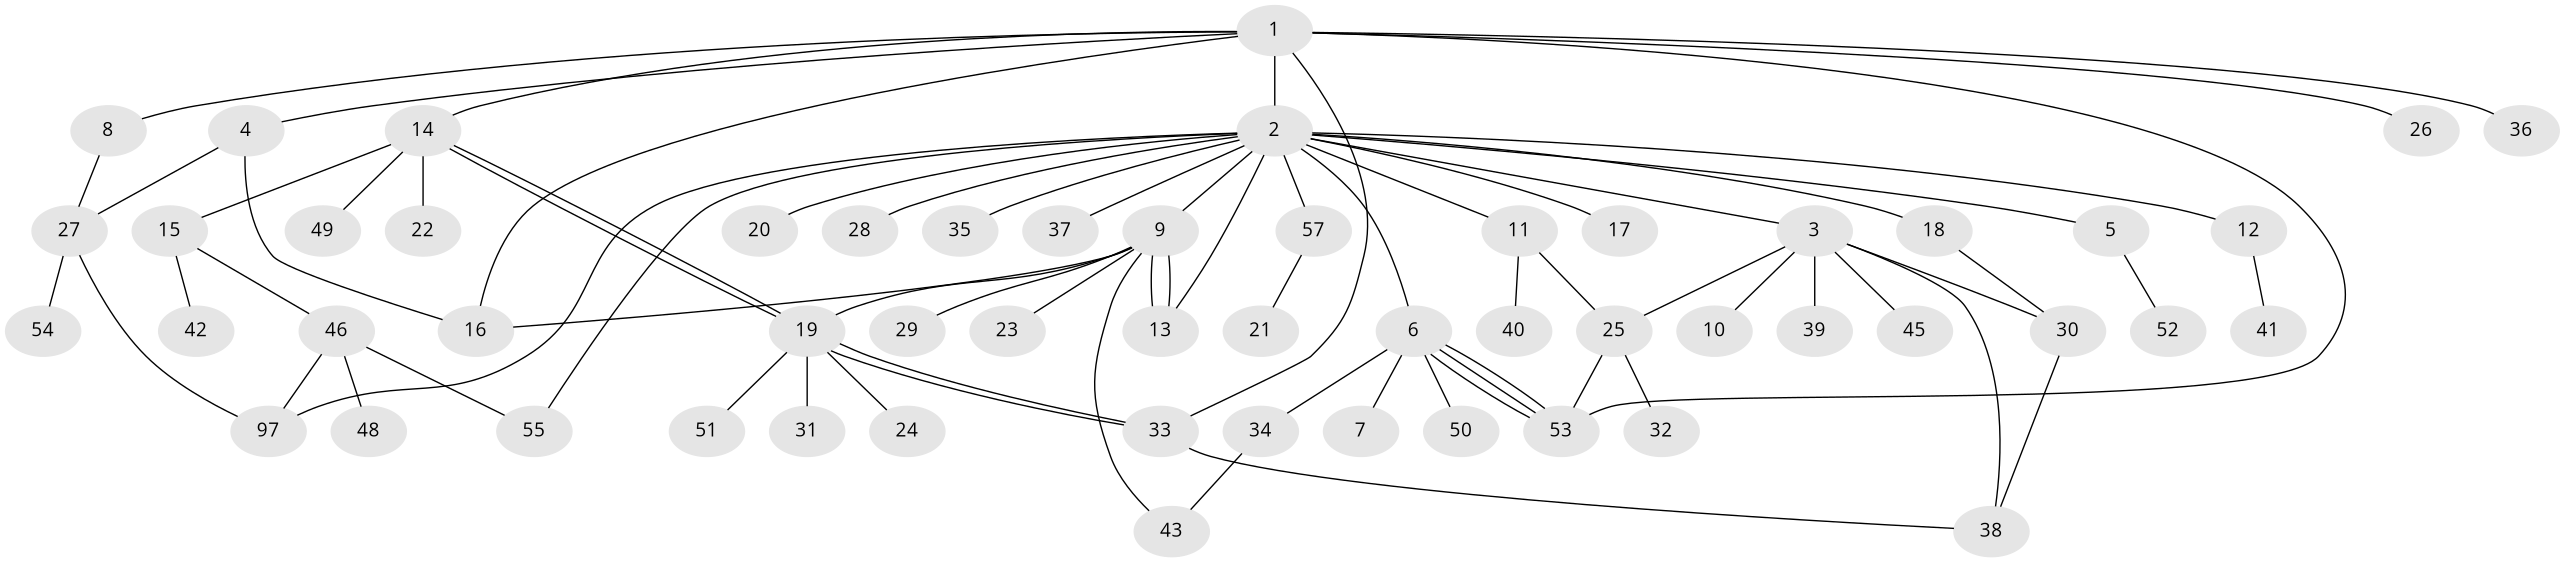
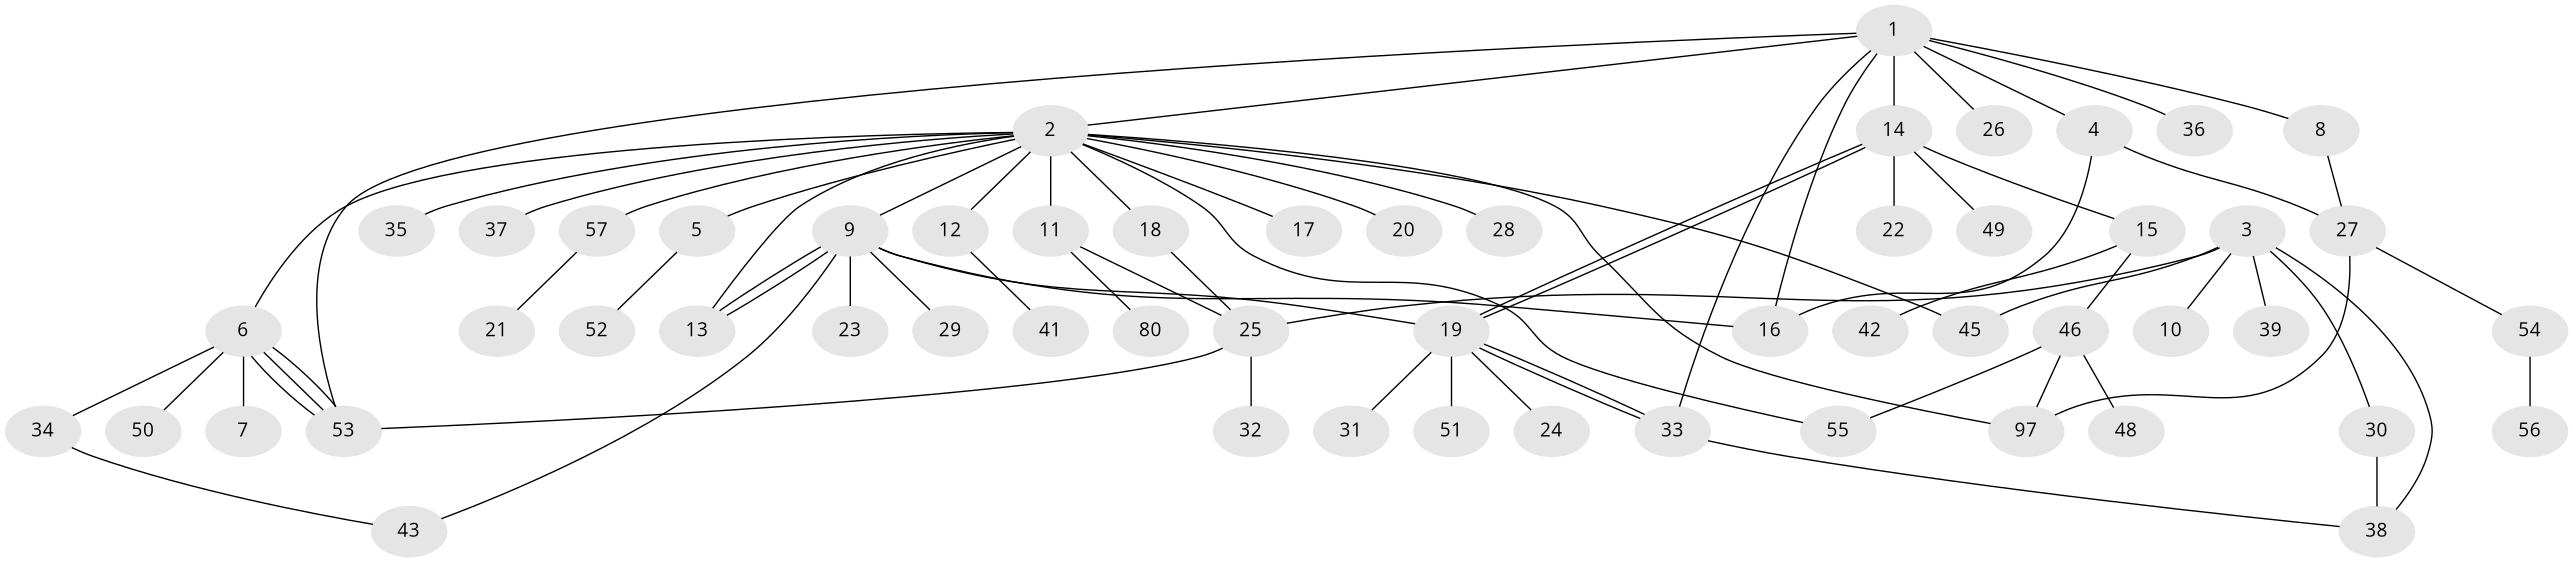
edge "2" -- "3": now "2" -- "45"
edge "18" -- "30": now "18" -- "25"
node "40": label "40" -> "80"
node "56": added
